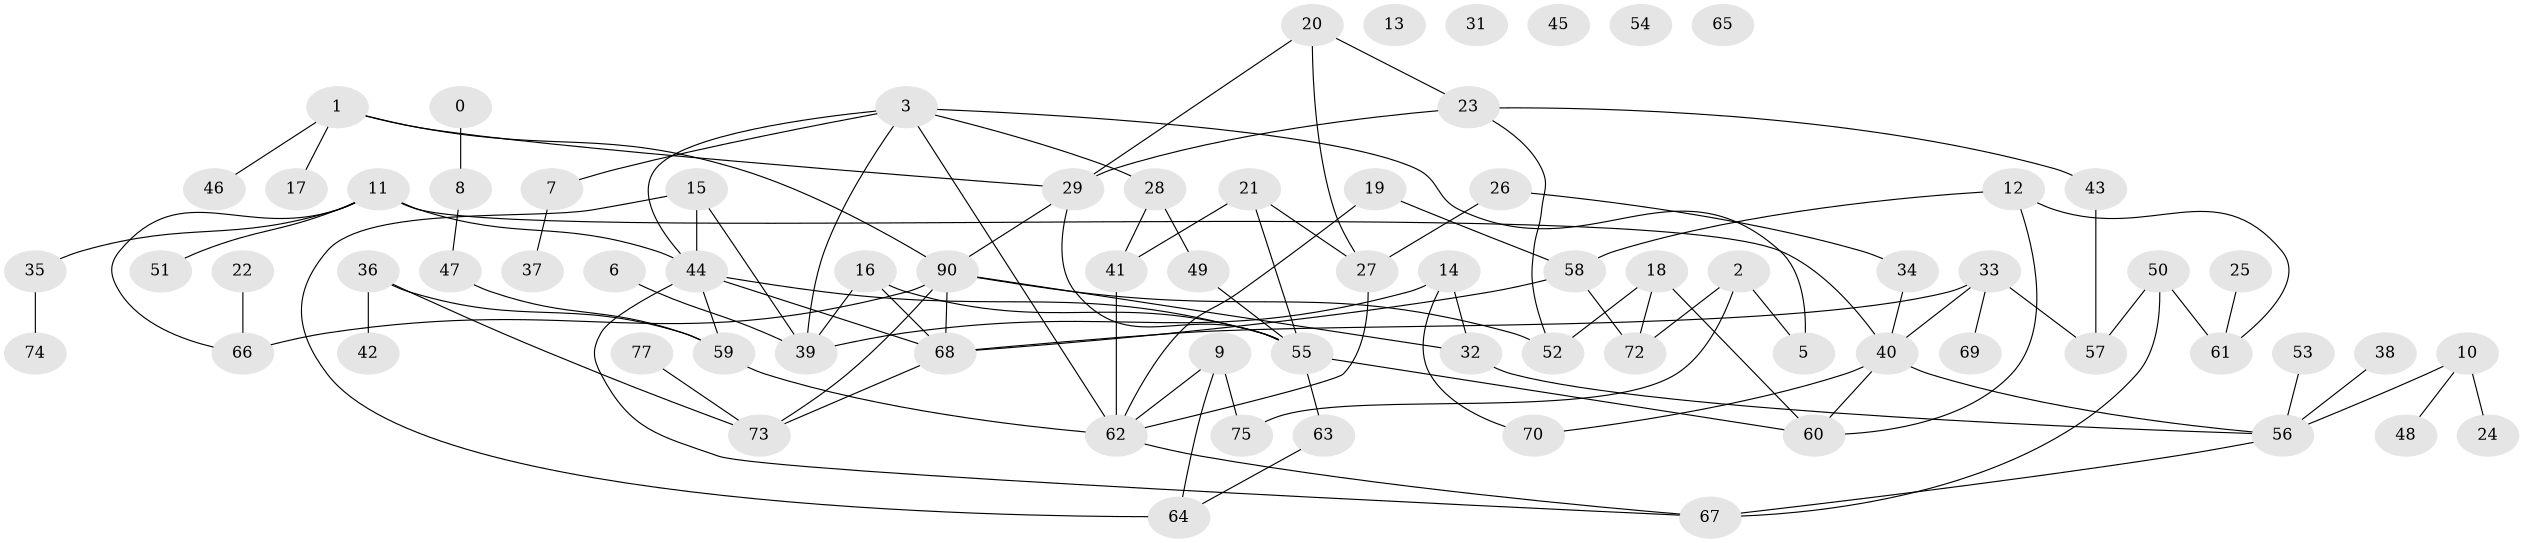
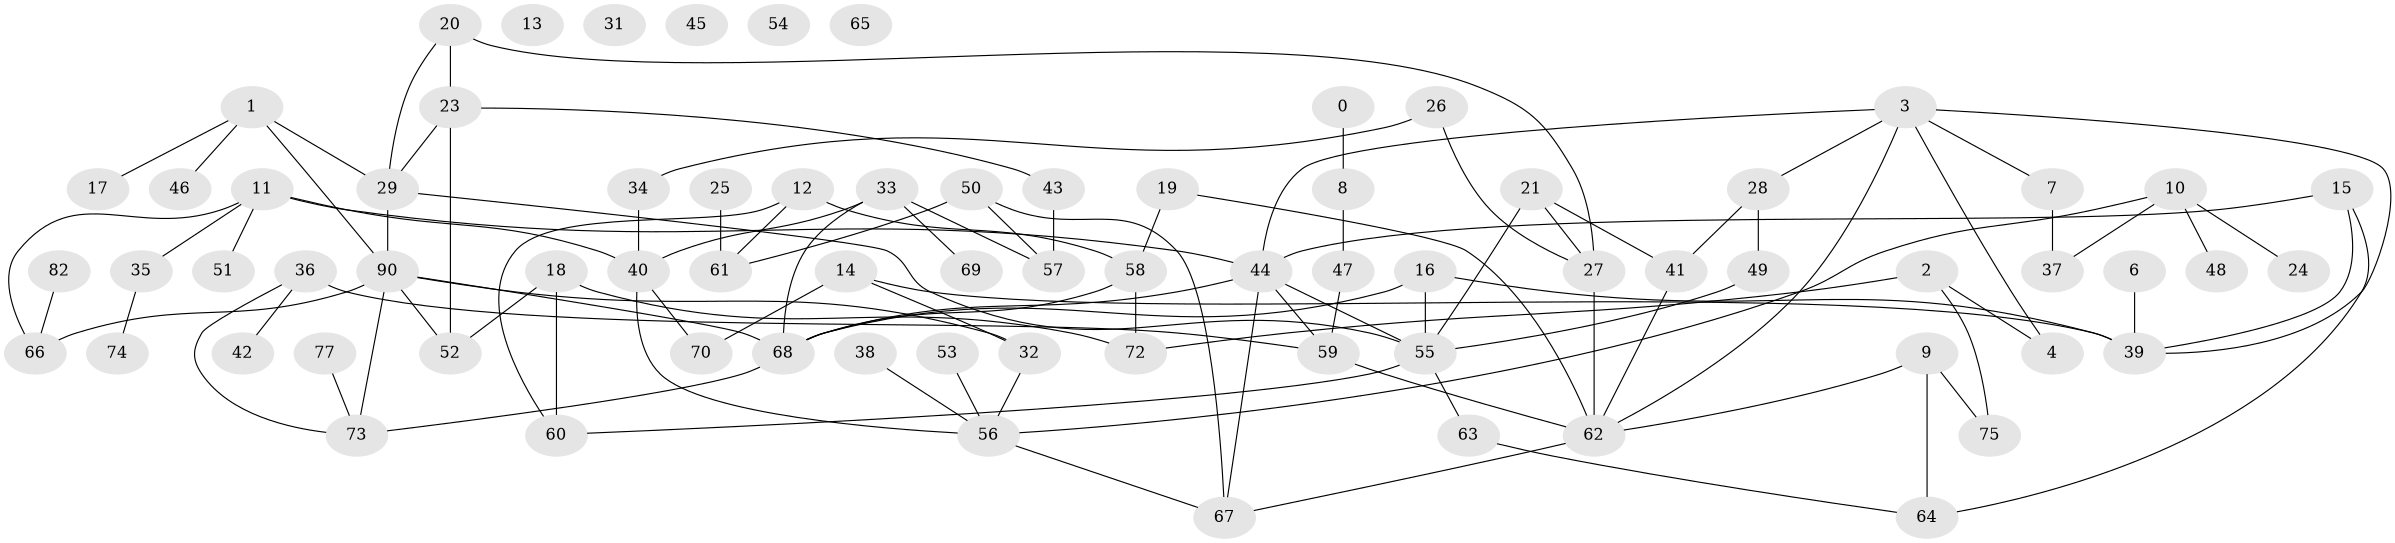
edge "10" -- "37": added
node "22": label "22" -> "82"
node "5": label "5" -> "4"
edge "40" -- "60": removed
